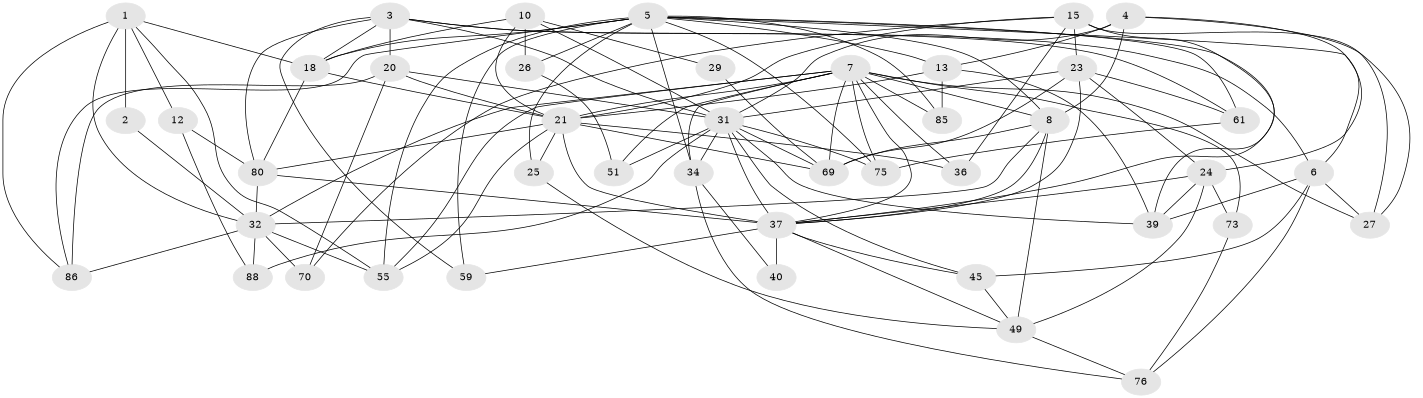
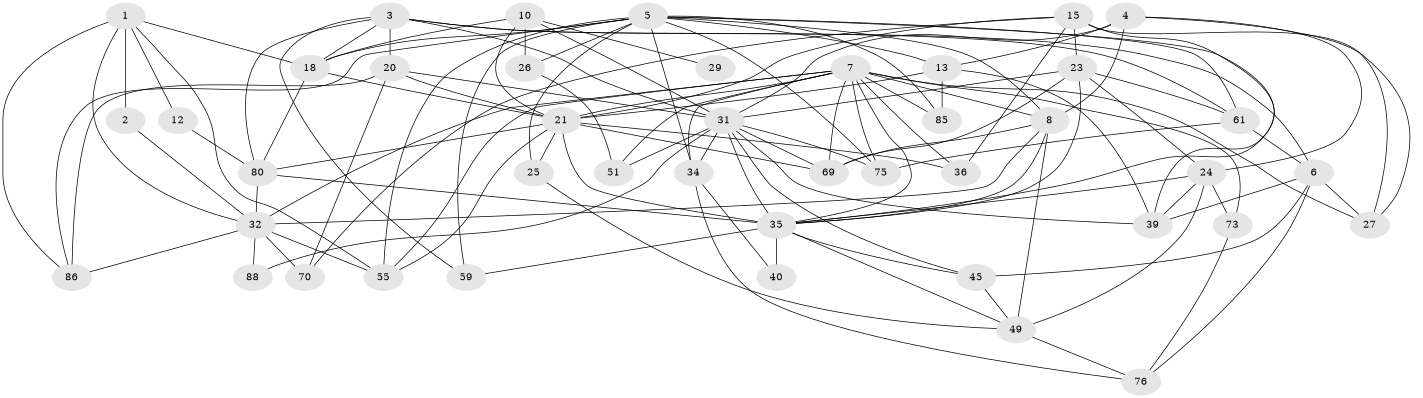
edge "5" -- "6": now "61" -- "6"
edge "29" -- "69": removed
edge "12" -- "88": removed
node "37": label "37" -> "35"
